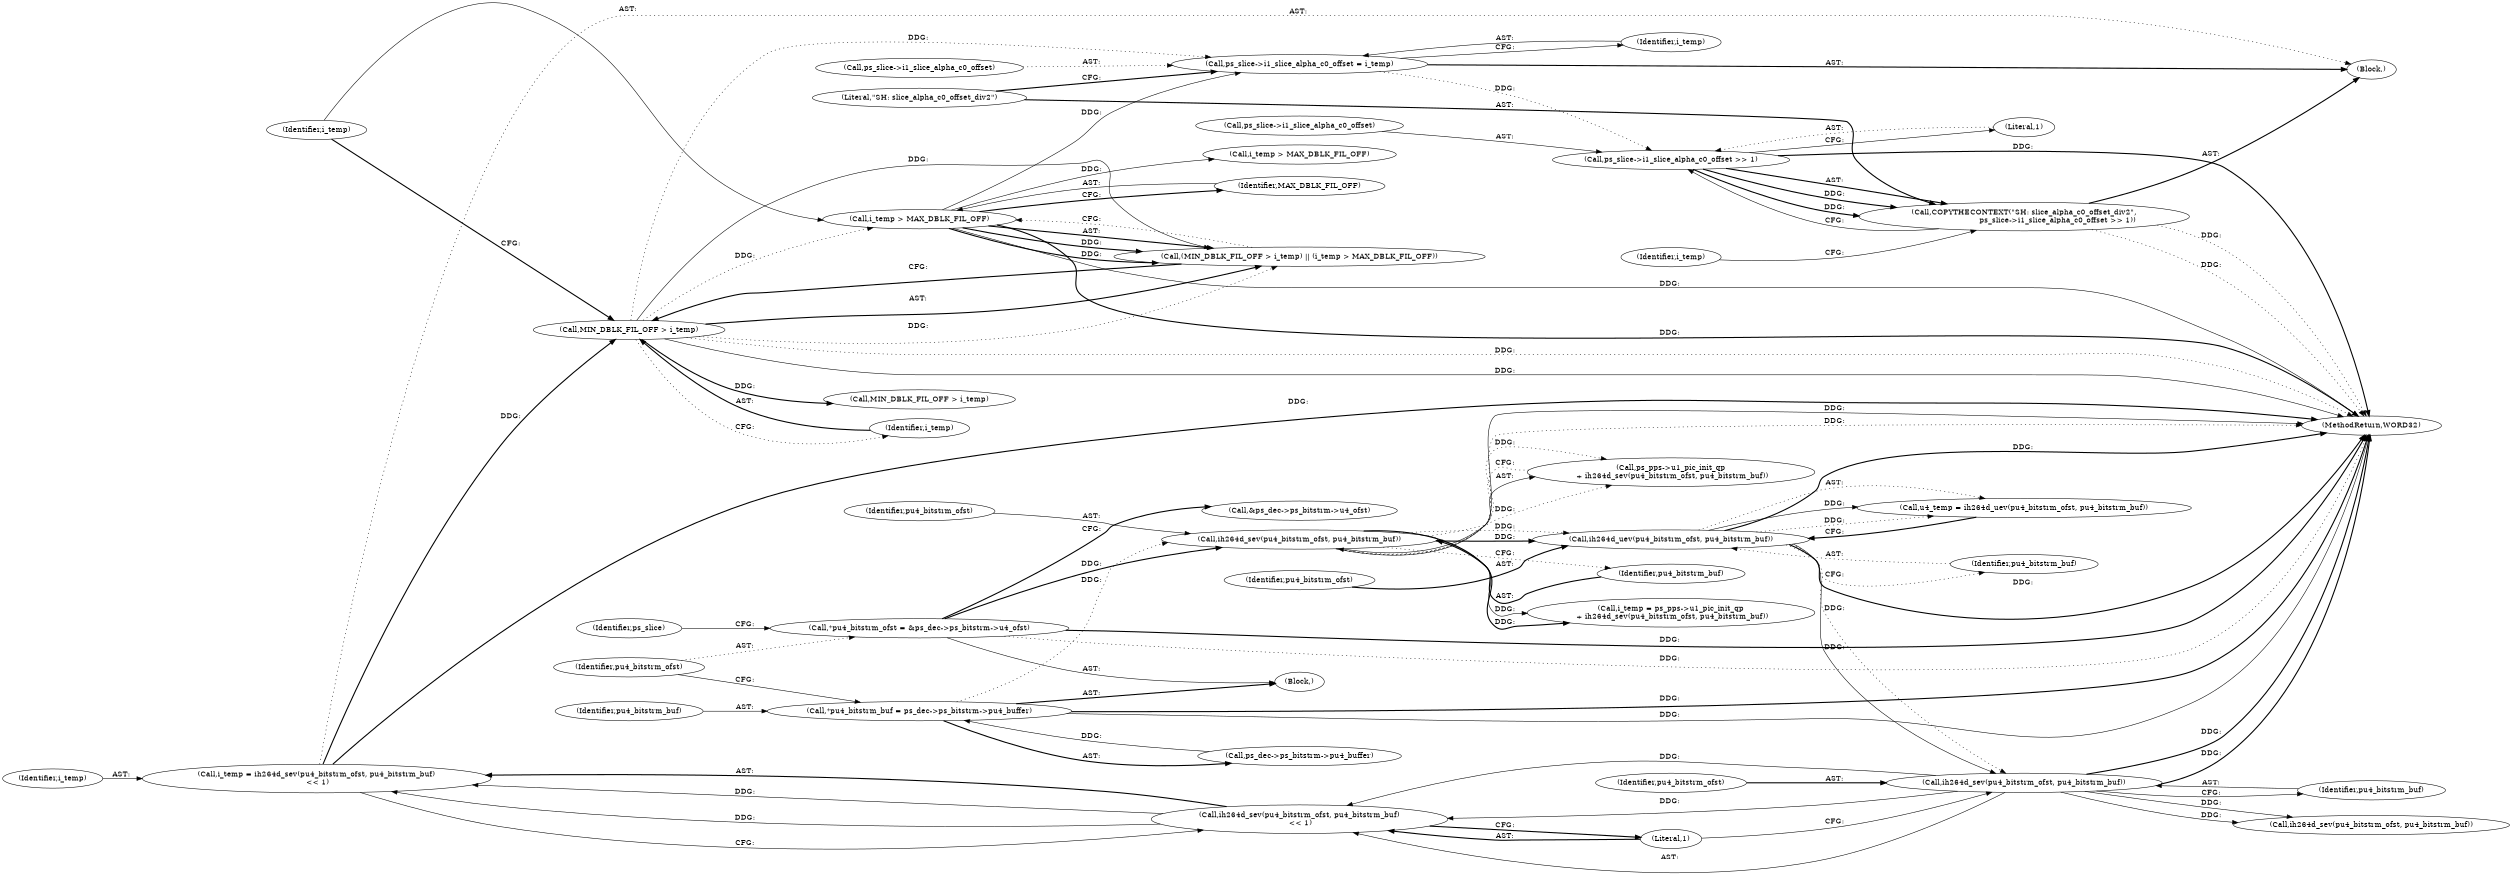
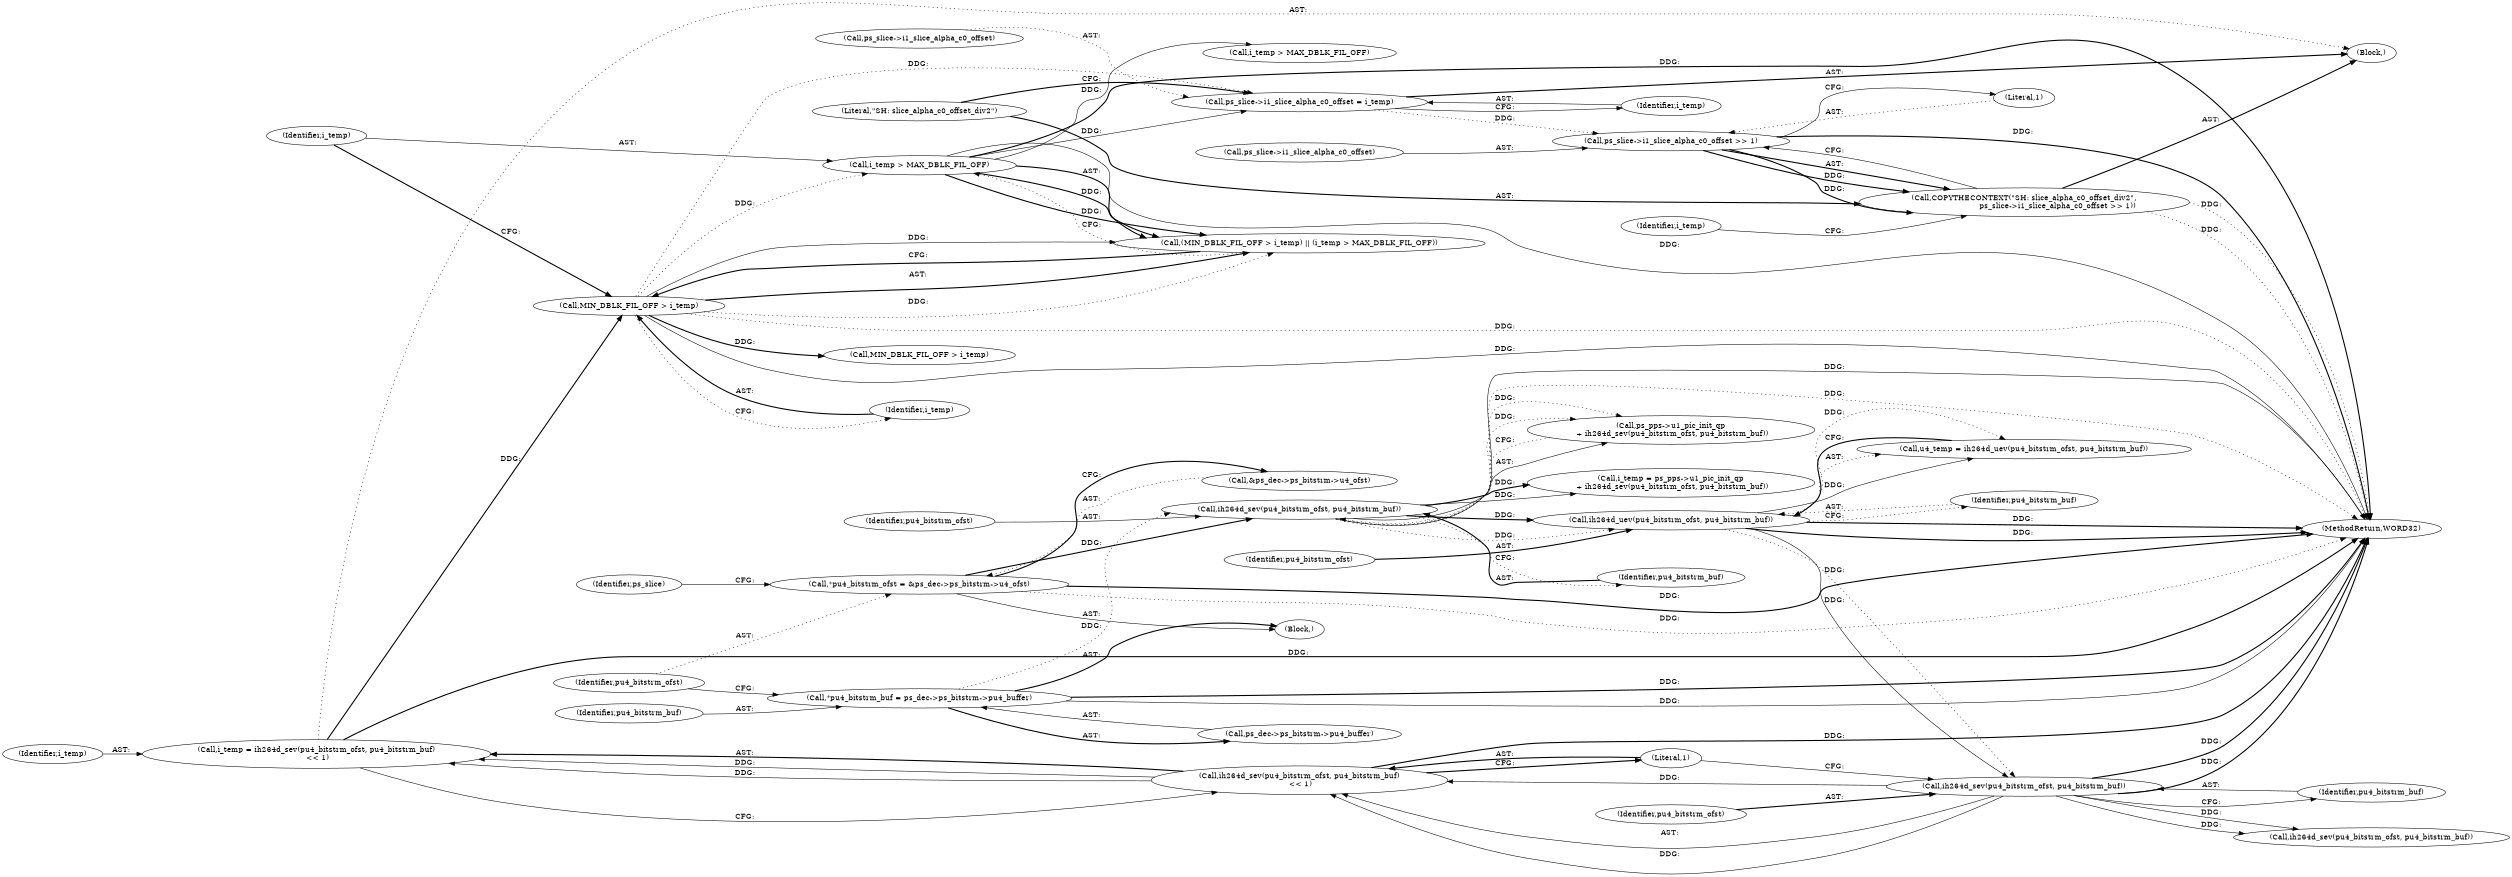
node "(Identifier,MAX_DBLK_FIL_OFF)": removed
edge "(Call,&ps_dec->ps_bitstrm->u4_ofst)" -> "(Call,*pu4_bitstrm_ofst = &ps_dec->ps_bitstrm->u4_ofst)": added, label "AST:"
edge "(Call,ps_dec->ps_bitstrm->pu4_buffer)" -> "(Call,*pu4_bitstrm_buf = ps_dec->ps_bitstrm->pu4_buffer)": label "DDG: " -> "AST: "
edge "(Call,ih264d_sev(pu4_bitstrm_ofst, pu4_bitstrm_buf) << 1)" -> "(MethodReturn,WORD32)": added, label "DDG:"
